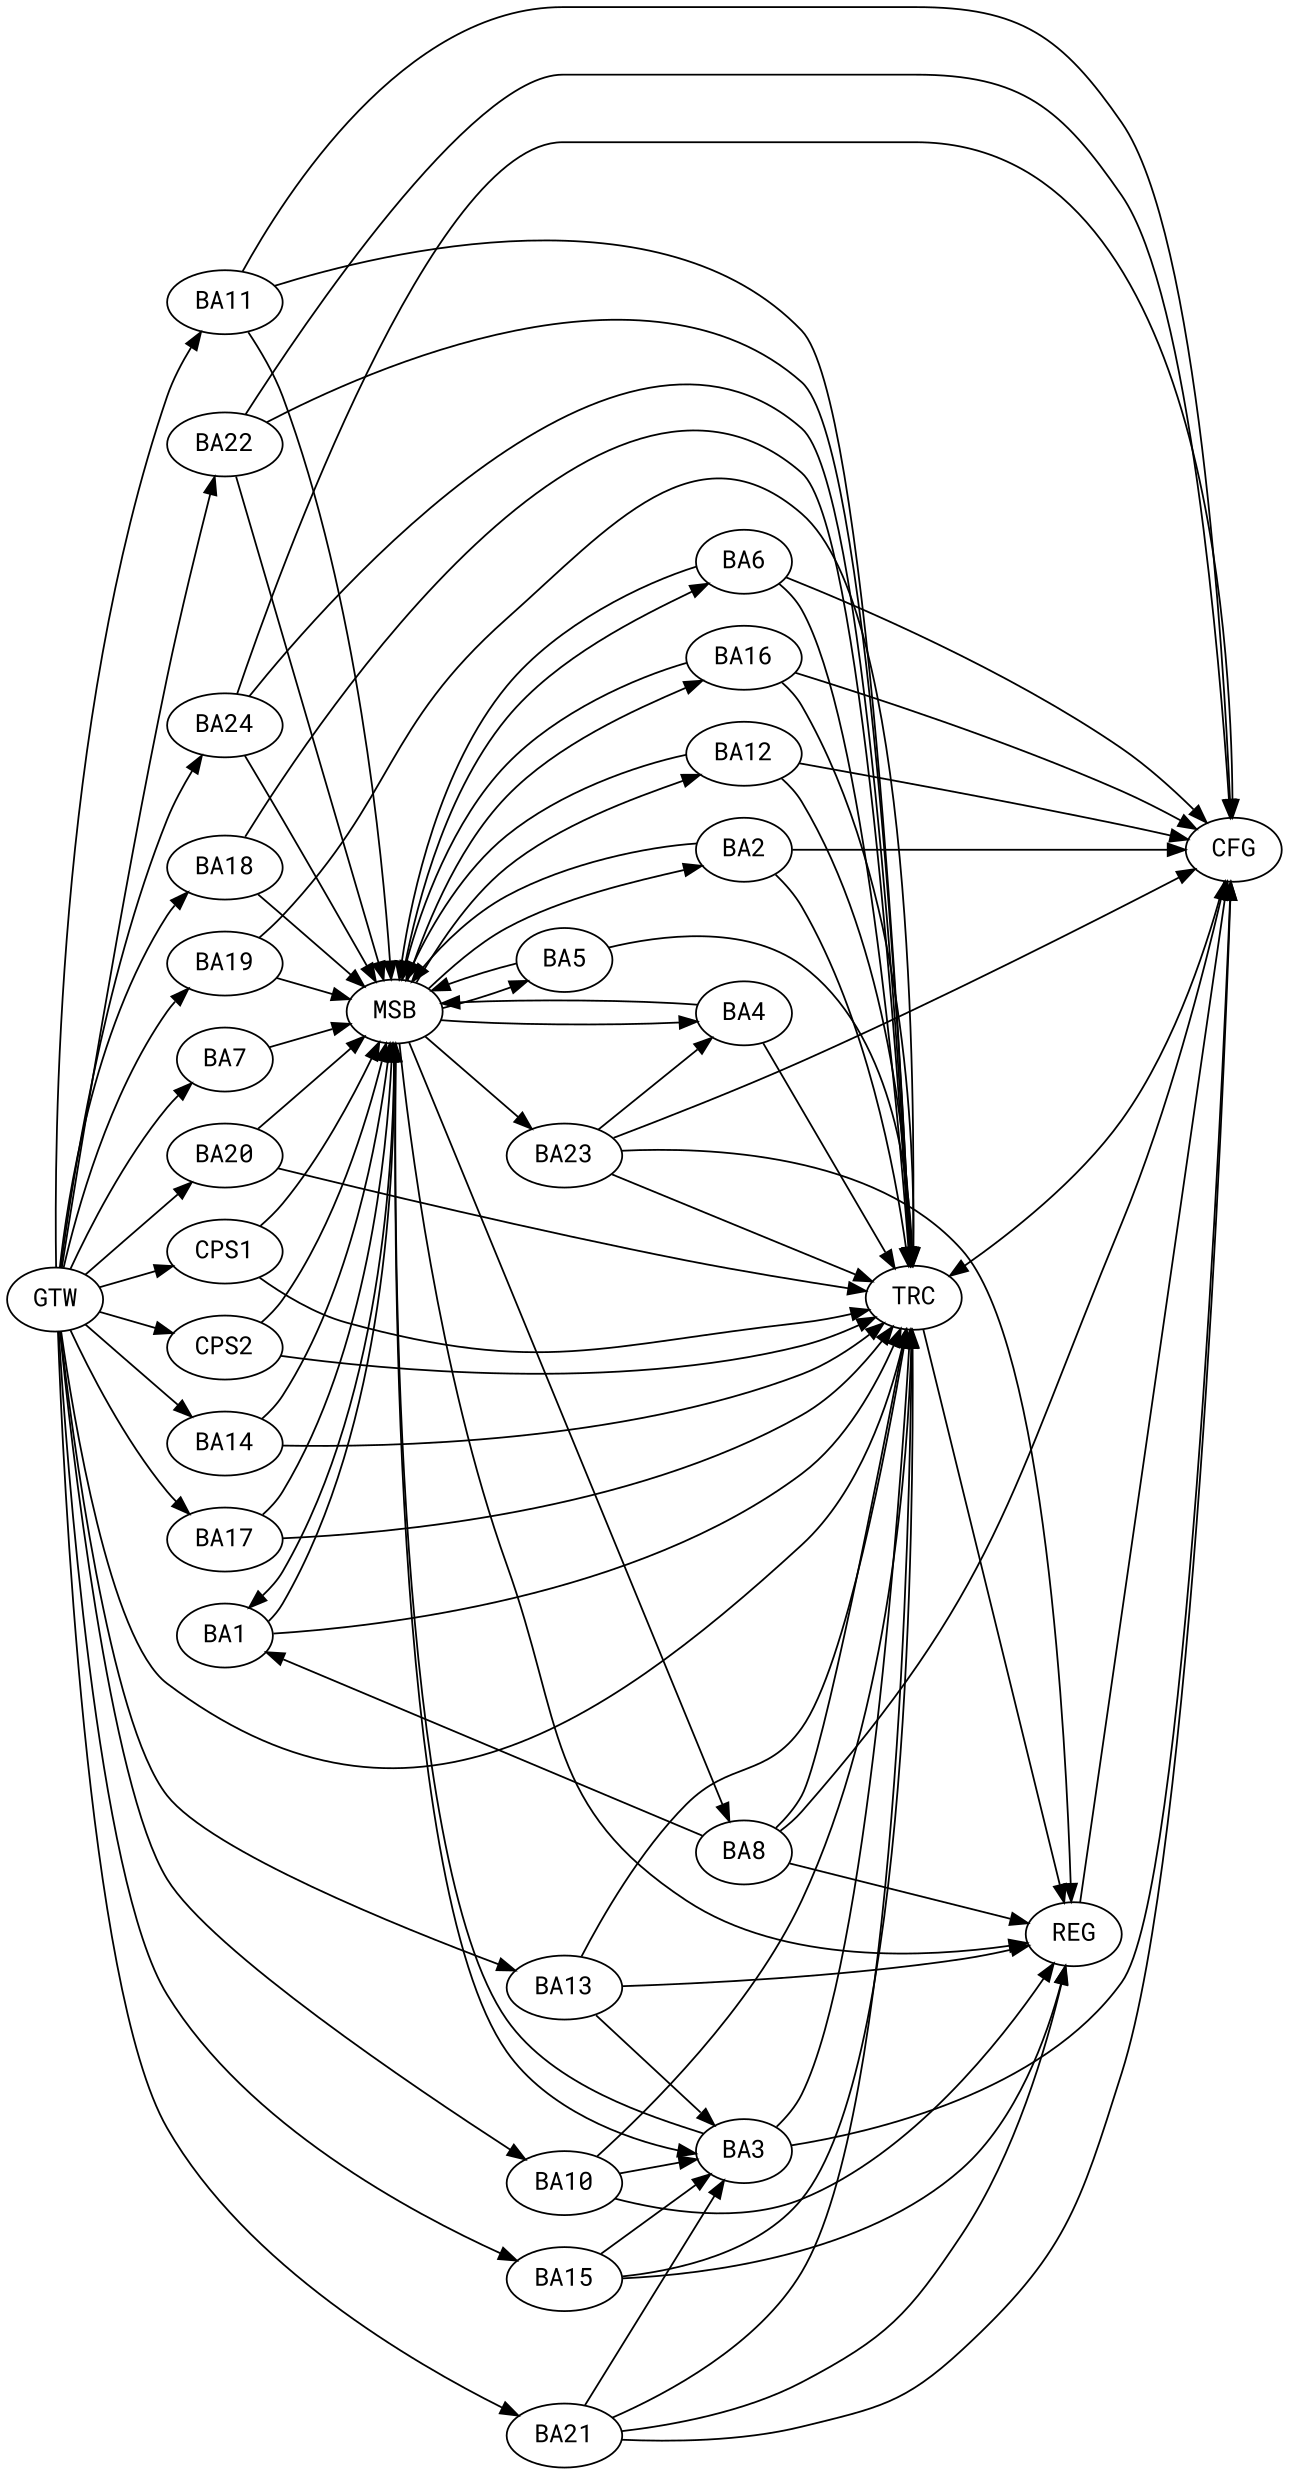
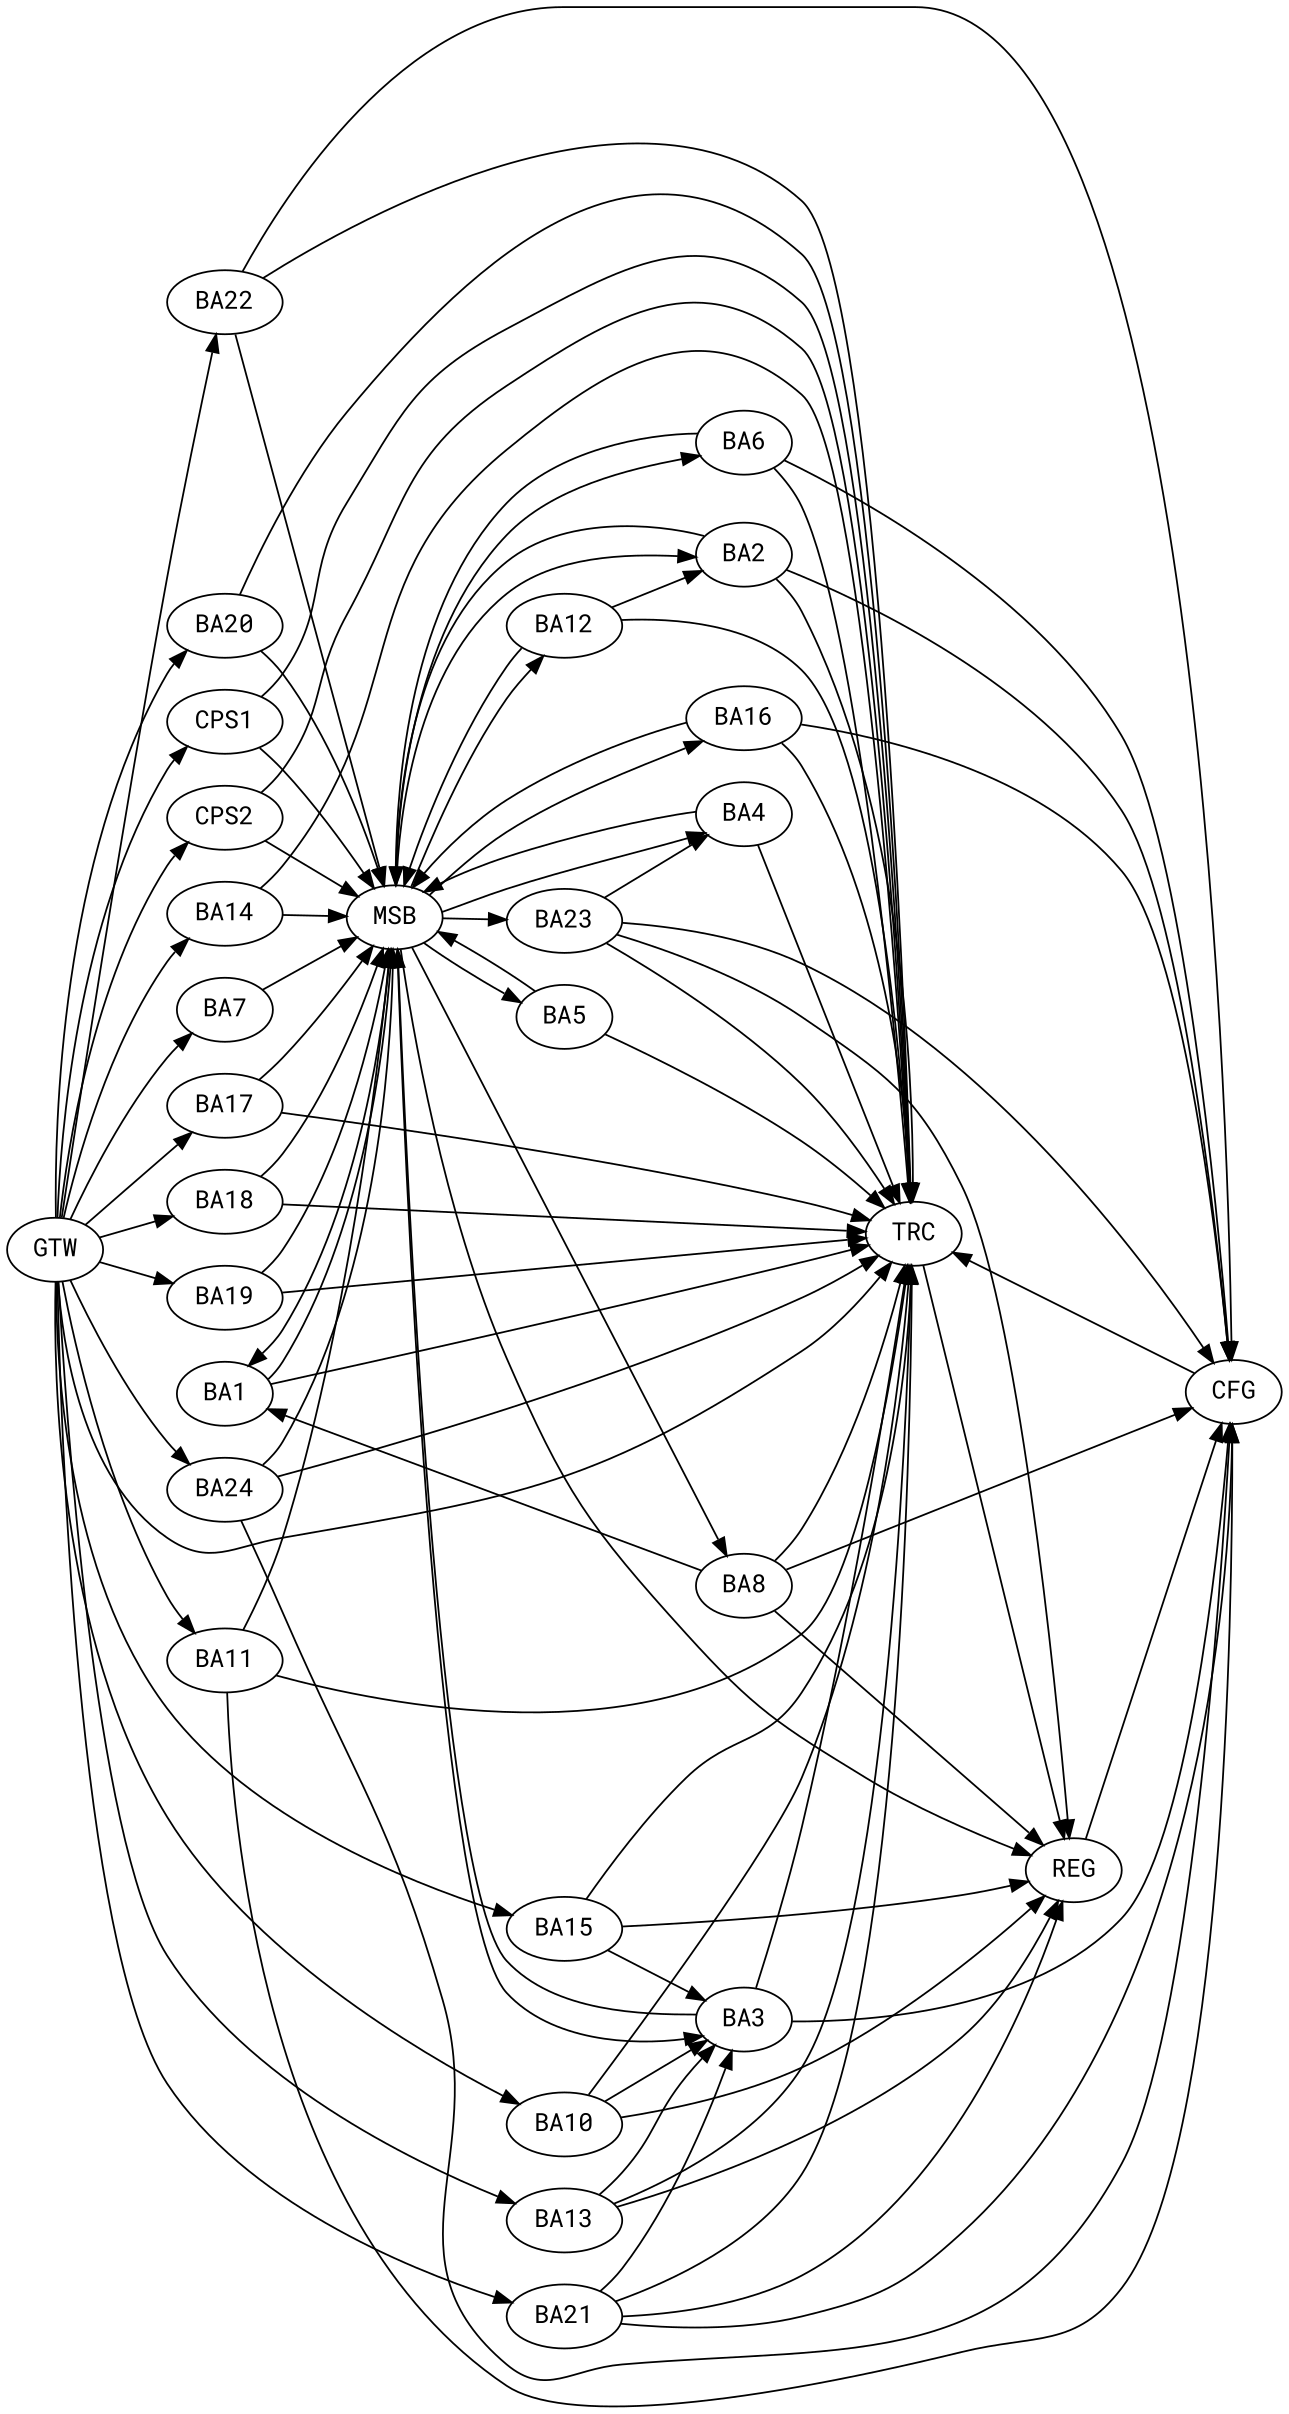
edge "BA12" -> "CFG": now "BA12" -> "BA2"
